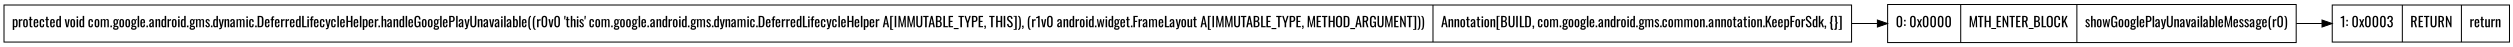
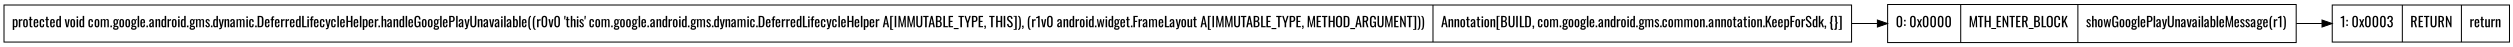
node "0: 0x0000": text "showGooglePlayUnavailableMessage(r0)" -> "showGooglePlayUnavailableMessage(r1)"
